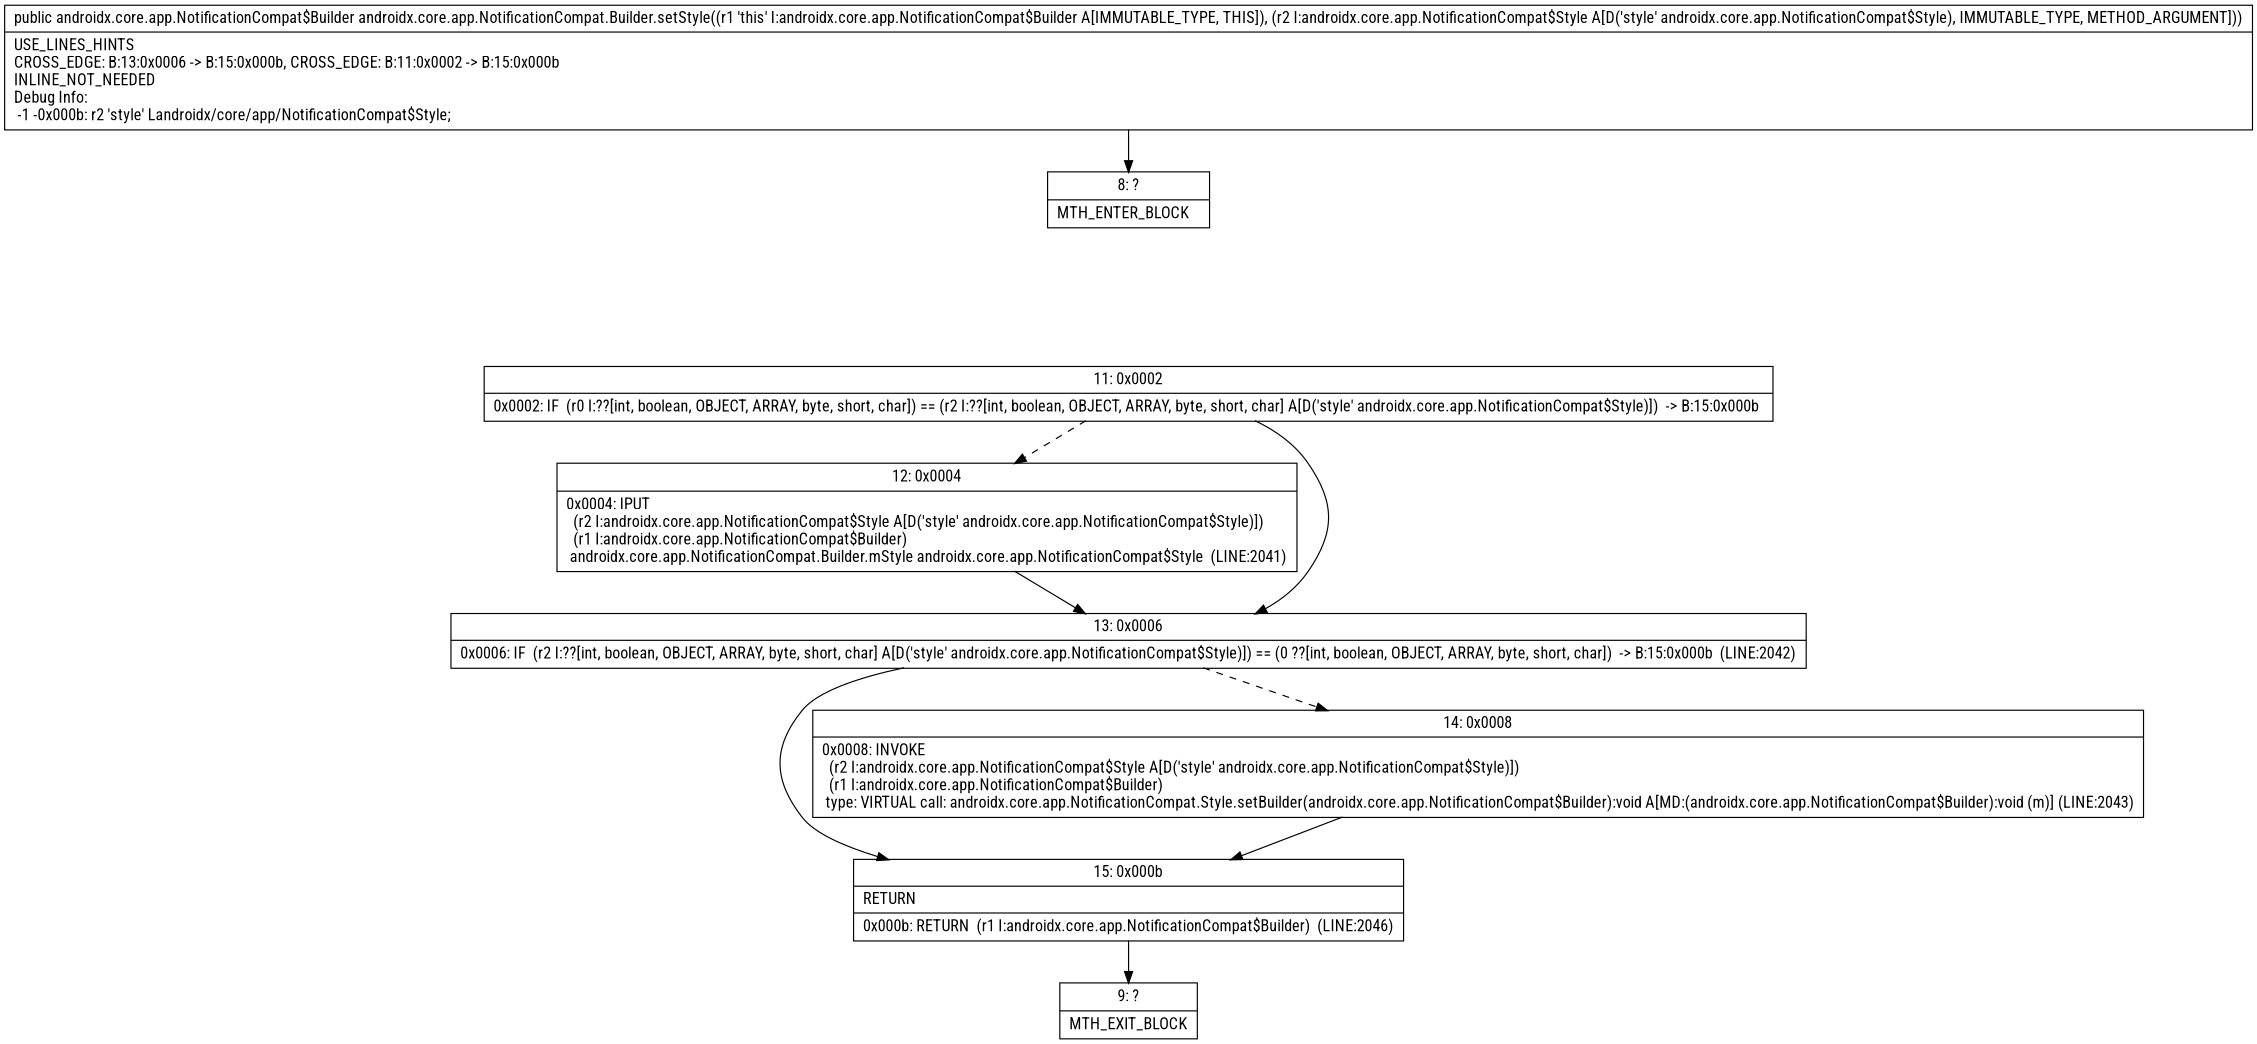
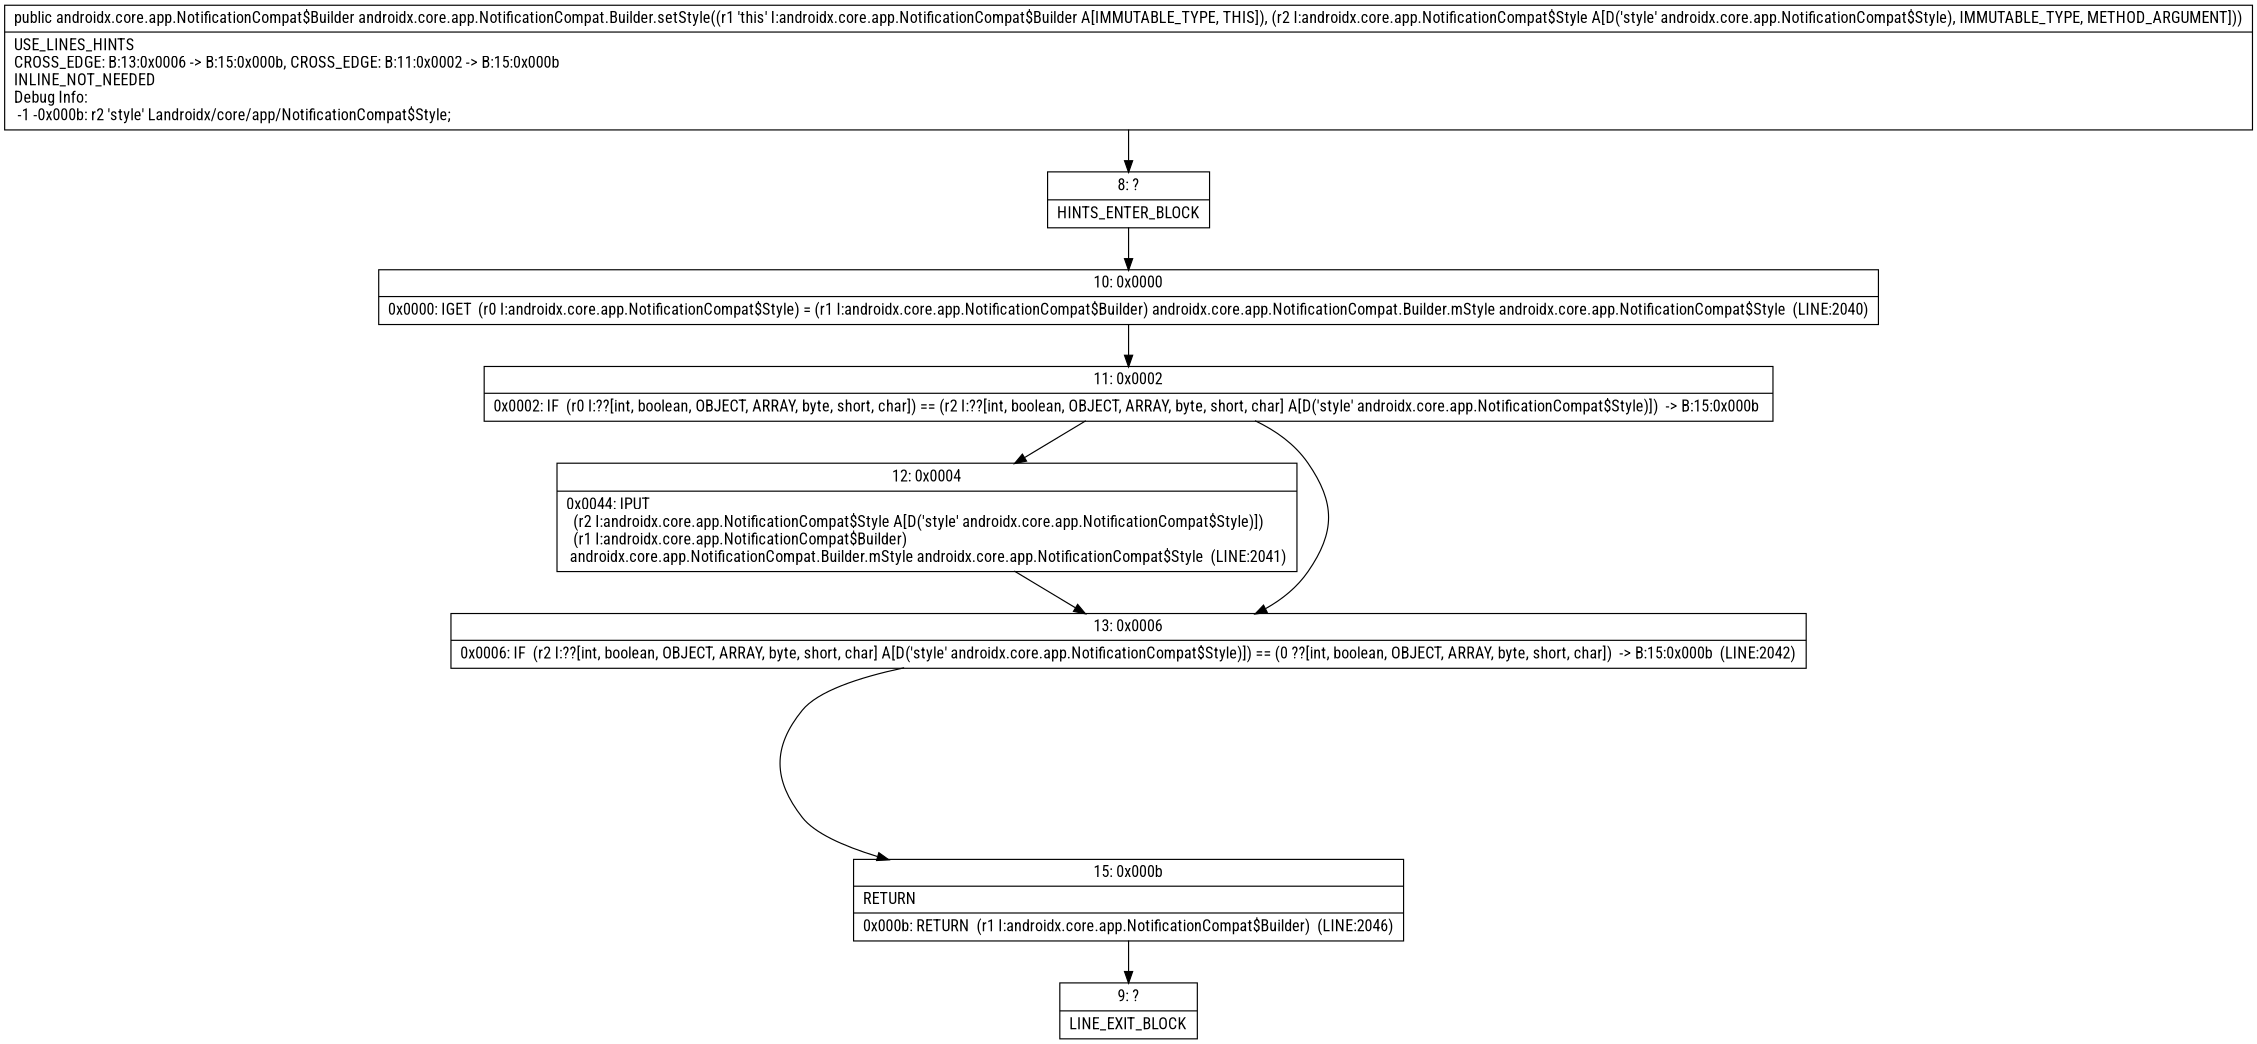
node "8: ?": text "MTH_ENTER_BLOCK" -> "HINTS_ENTER_BLOCK"
node "10: 0x0000": added
edge "11: 0x0002" -> "12: 0x0004": style dashed -> solid
node "12: 0x0004": text "0x0004: IPUT" -> "0x0044: IPUT"
node "14: 0x0008": removed
node "9: ?": text "MTH_EXIT_BLOCK" -> "LINE_EXIT_BLOCK"
